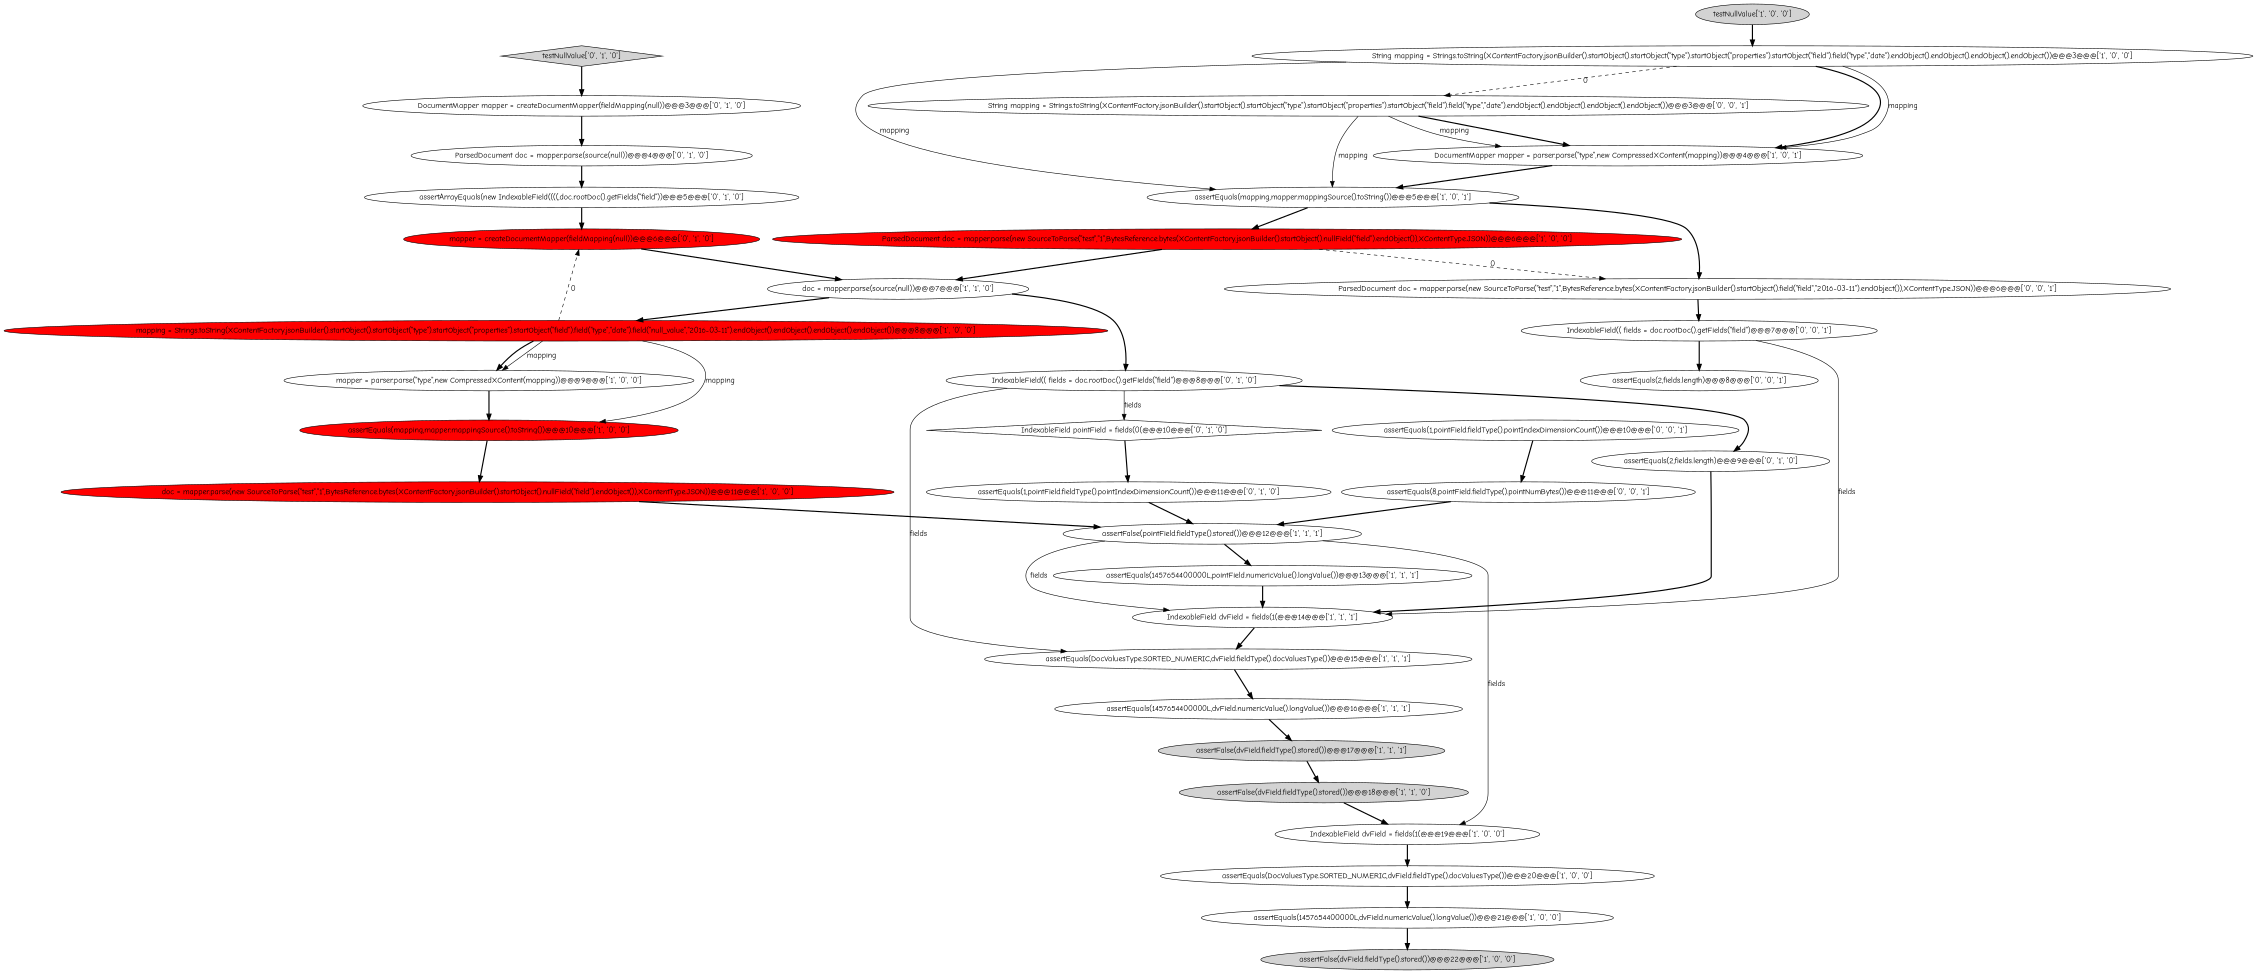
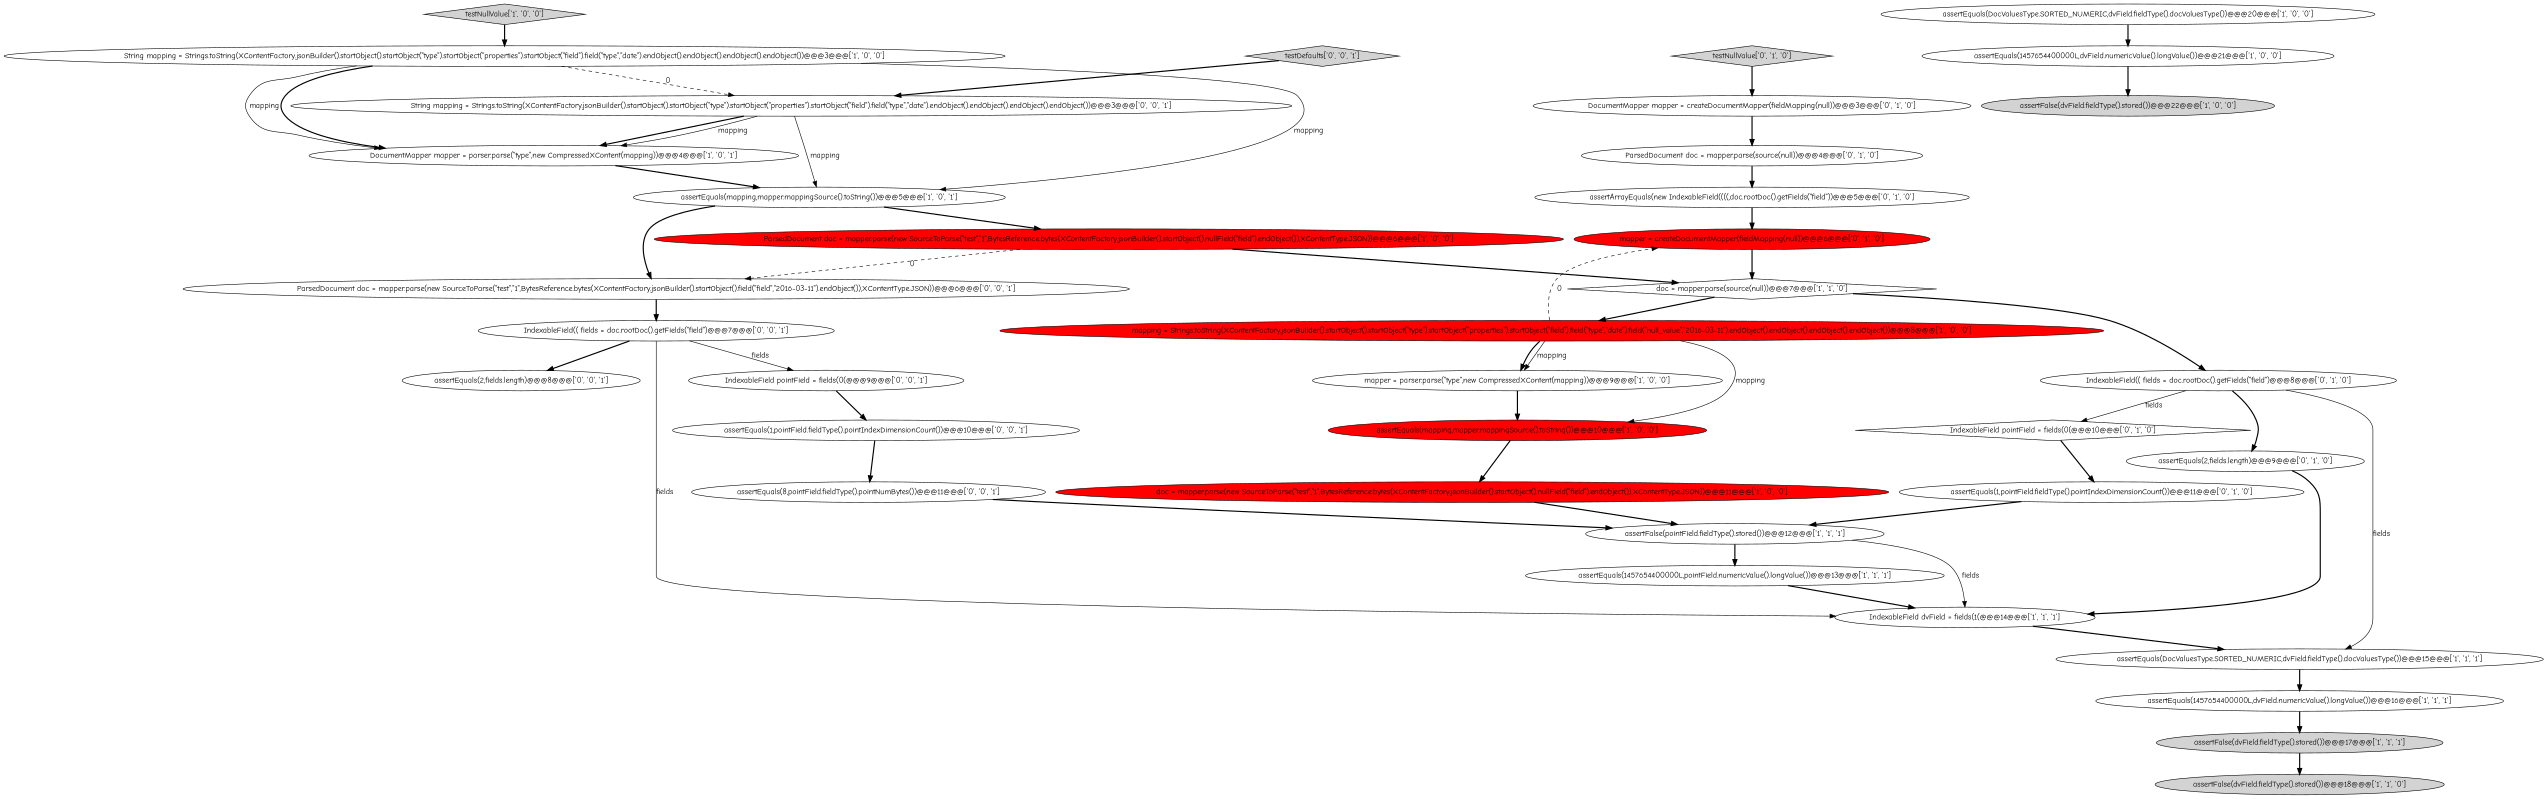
node "testNullValue['1', '0', '0']": shape ellipse -> diamond
node "testDefaults['0', '0', '1']": added
node "doc = mapper.parse(source(null))@@@7@@@['1', '1', '0']": shape ellipse -> diamond
node "IndexableField pointField = fields(0(@@@9@@@['0', '0', '1']": added
node "IndexableField dvField = fields(1(@@@19@@@['1', '0', '0']": removed
